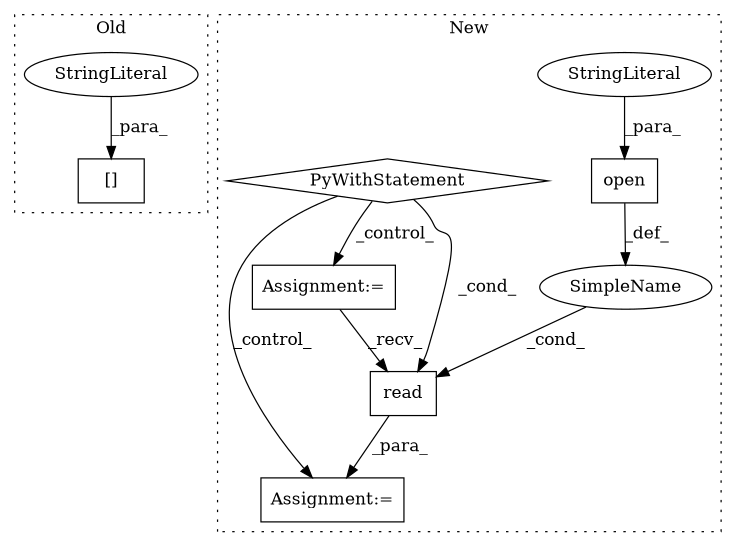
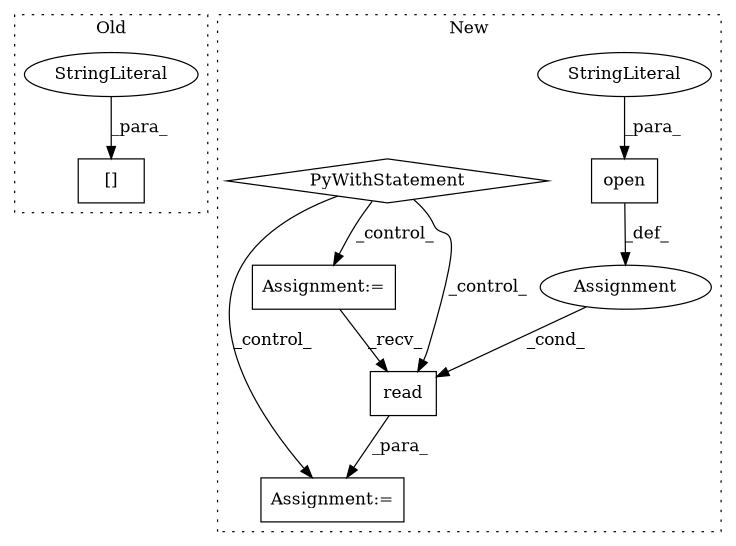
edge "PyWithStatement" -> "read": label "_cond_" -> "_control_"
node "SimpleName": label "SimpleName" -> "Assignment"
